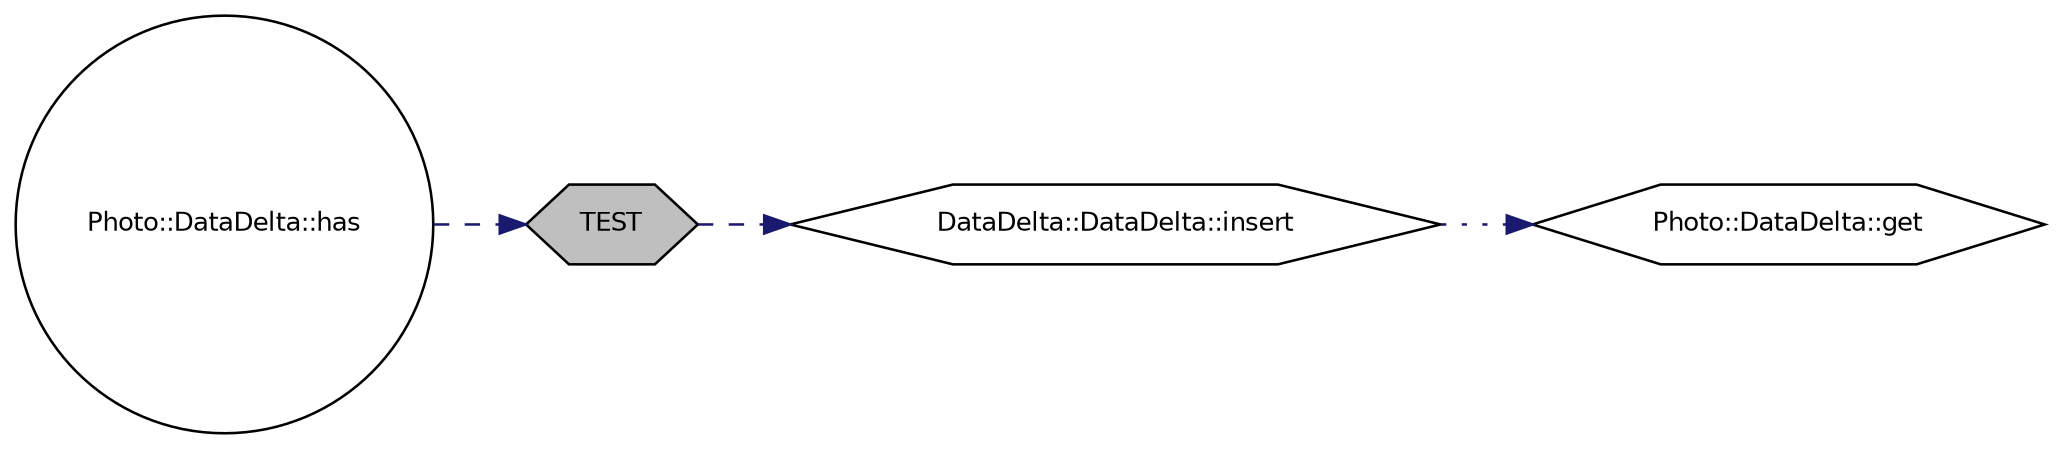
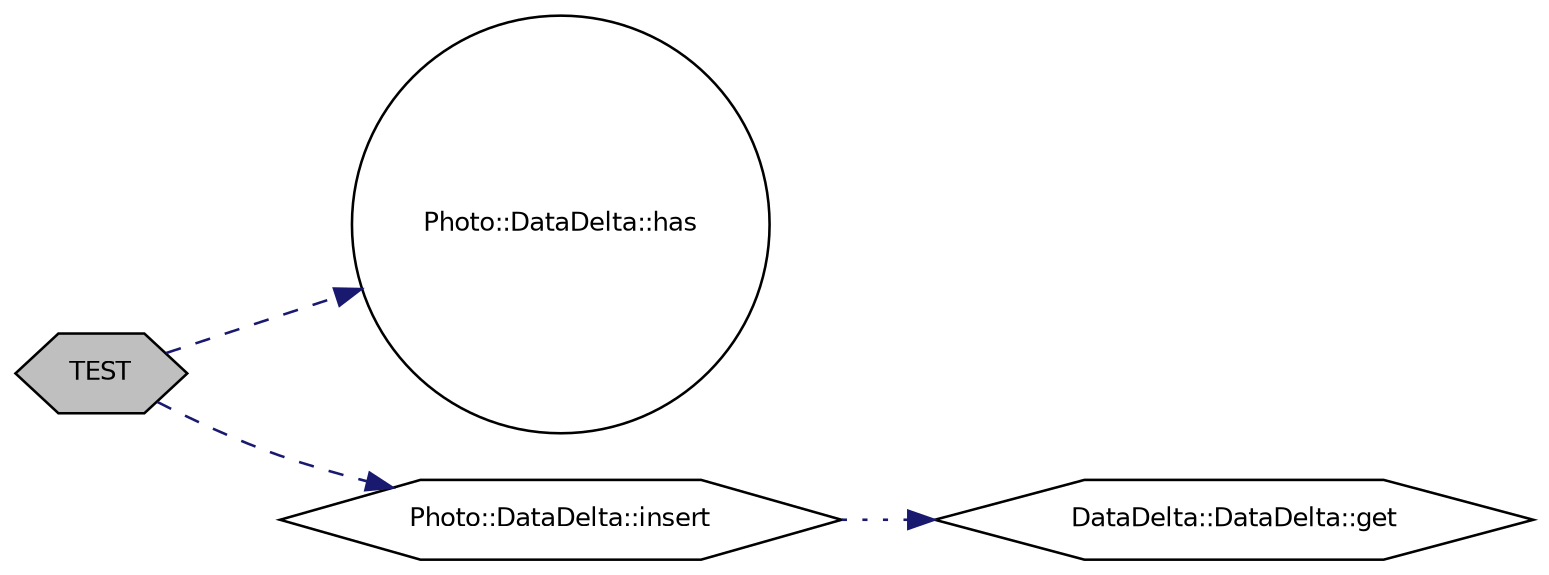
edge "Photo::DataDelta::has" -> "TEST": reversed
node "DataDelta::DataDelta::insert": label "DataDelta::DataDelta::insert" -> "Photo::DataDelta::insert"
node "Photo::DataDelta::get": label "Photo::DataDelta::get" -> "DataDelta::DataDelta::get"
